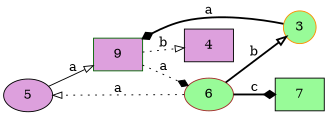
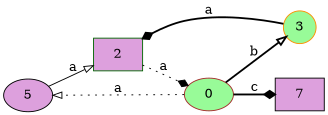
node "4": removed
node "9": label "9" -> "2"
node "6": label "6" -> "0"
node "7": fillcolor palegreen -> plum
